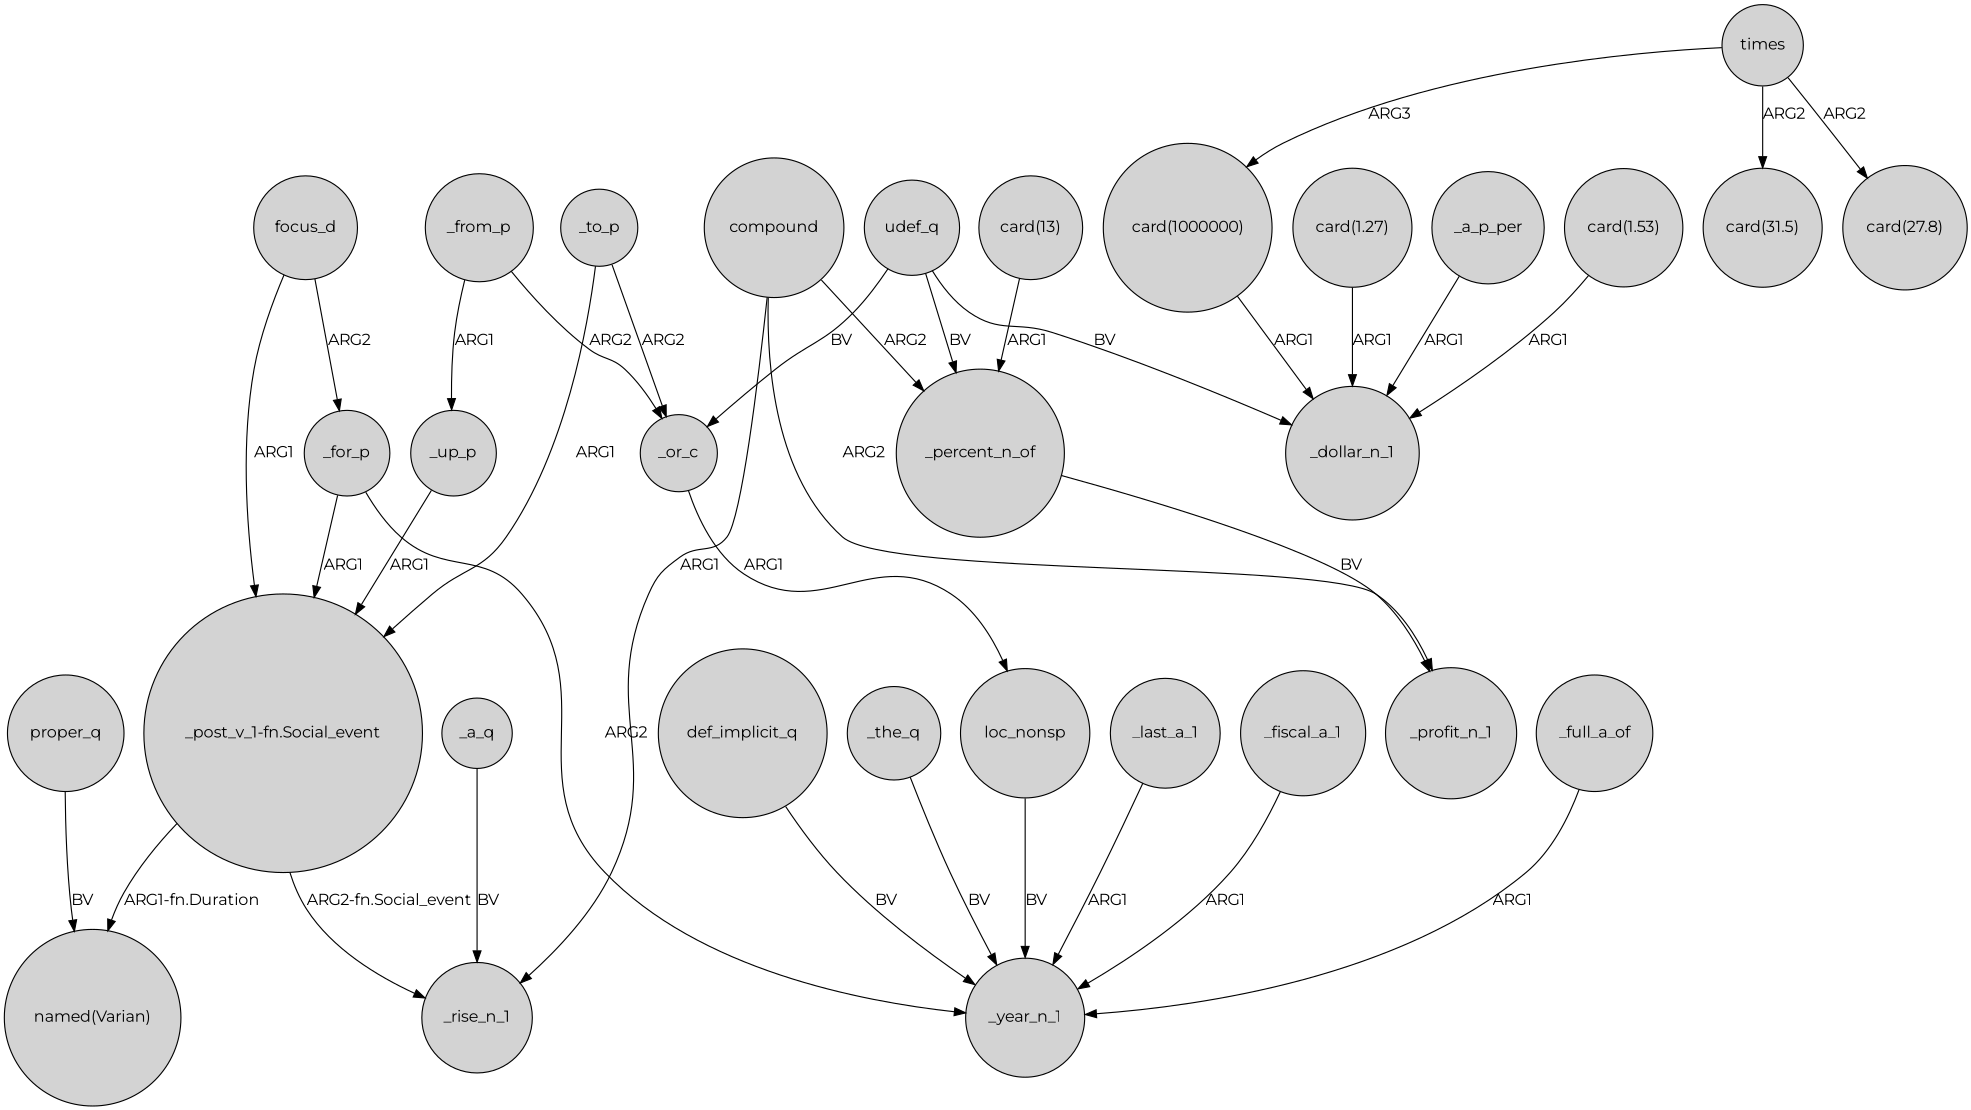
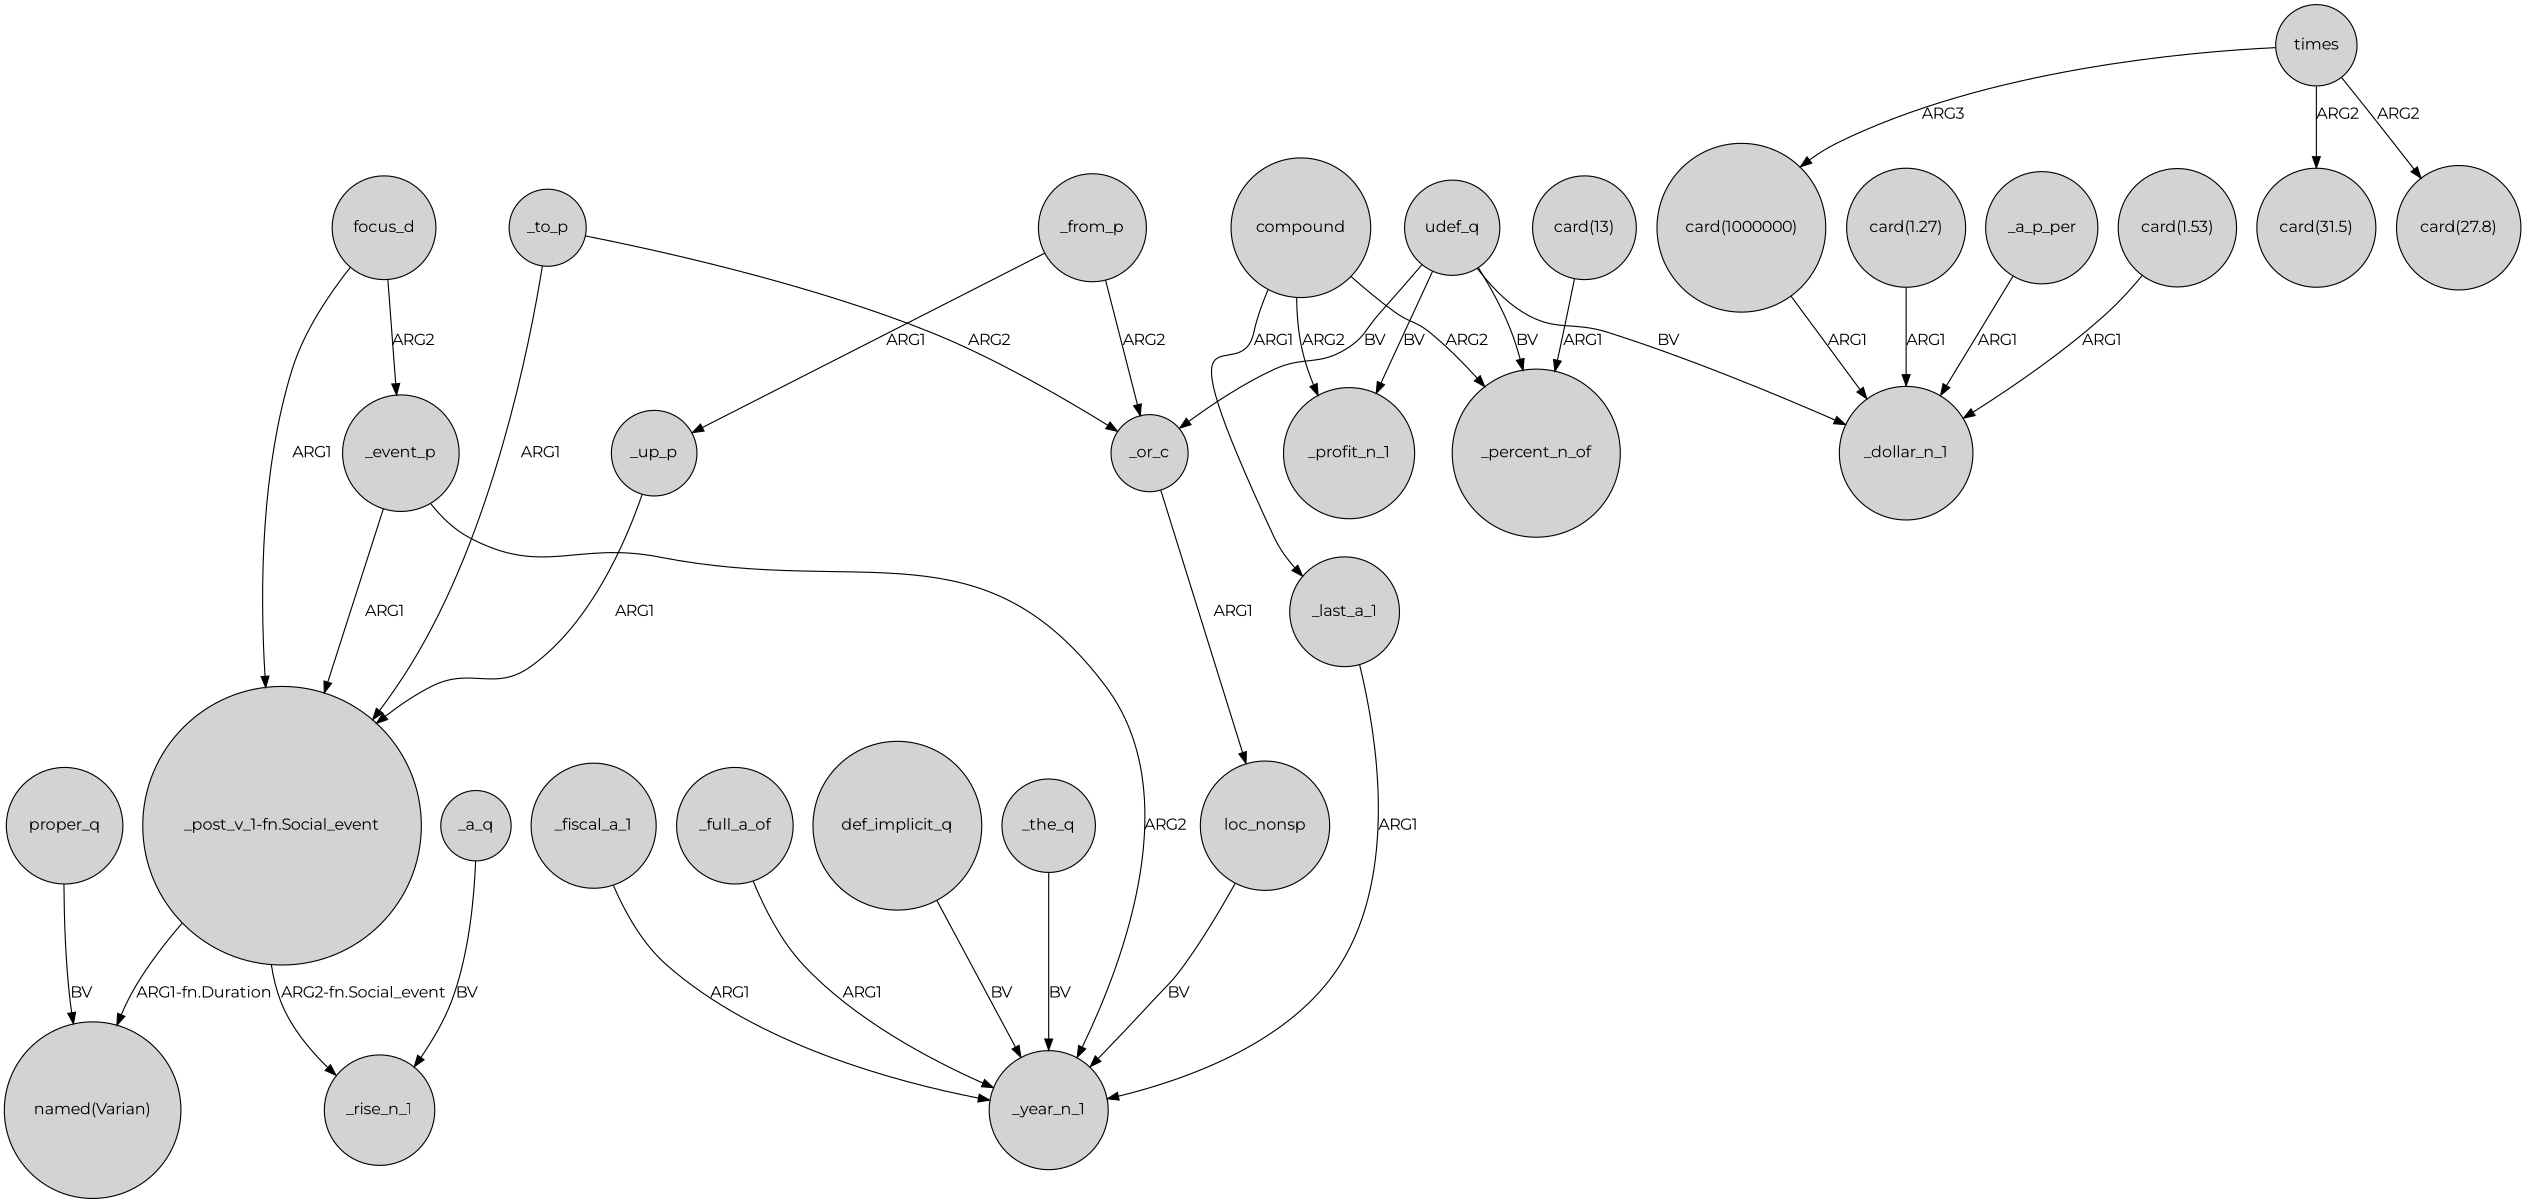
node "_for_p": label "_for_p" -> "_event_p"
edge "_percent_n_of" -> "_profit_n_1": now "udef_q" -> "_profit_n_1"
edge "compound" -> "_rise_n_1": now "compound" -> "_last_a_1"
